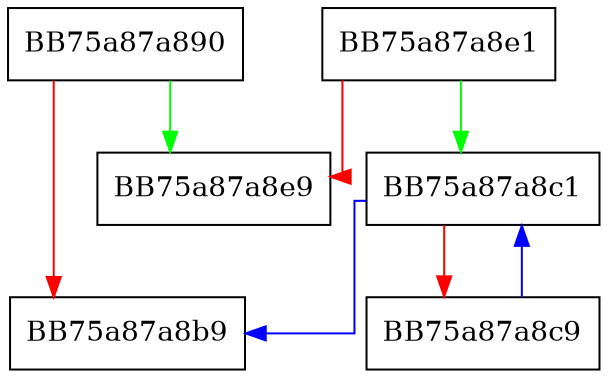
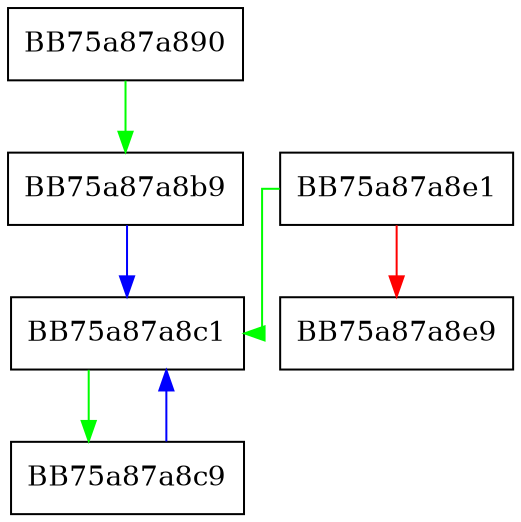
edge "BB75a87a890" -> "BB75a87a8e9": removed
edge "BB75a87a890" -> "BB75a87a8b9": color red -> green
edge "BB75a87a8c1" -> "BB75a87a8c9": color red -> green
edge "BB75a87a8c1" -> "BB75a87a8b9": reversed
